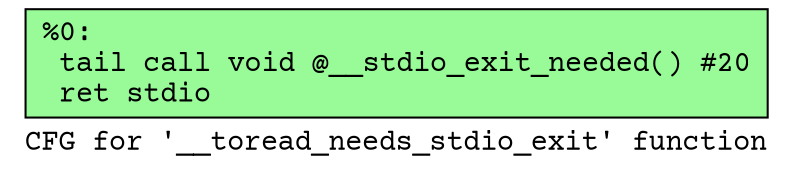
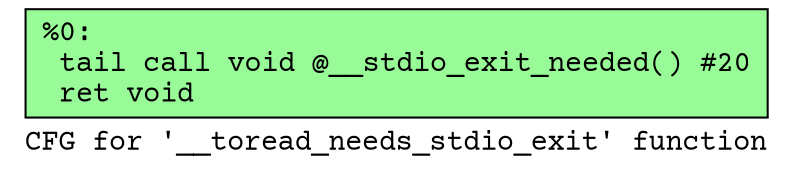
node "%0:": text "ret stdio" -> "ret void"
